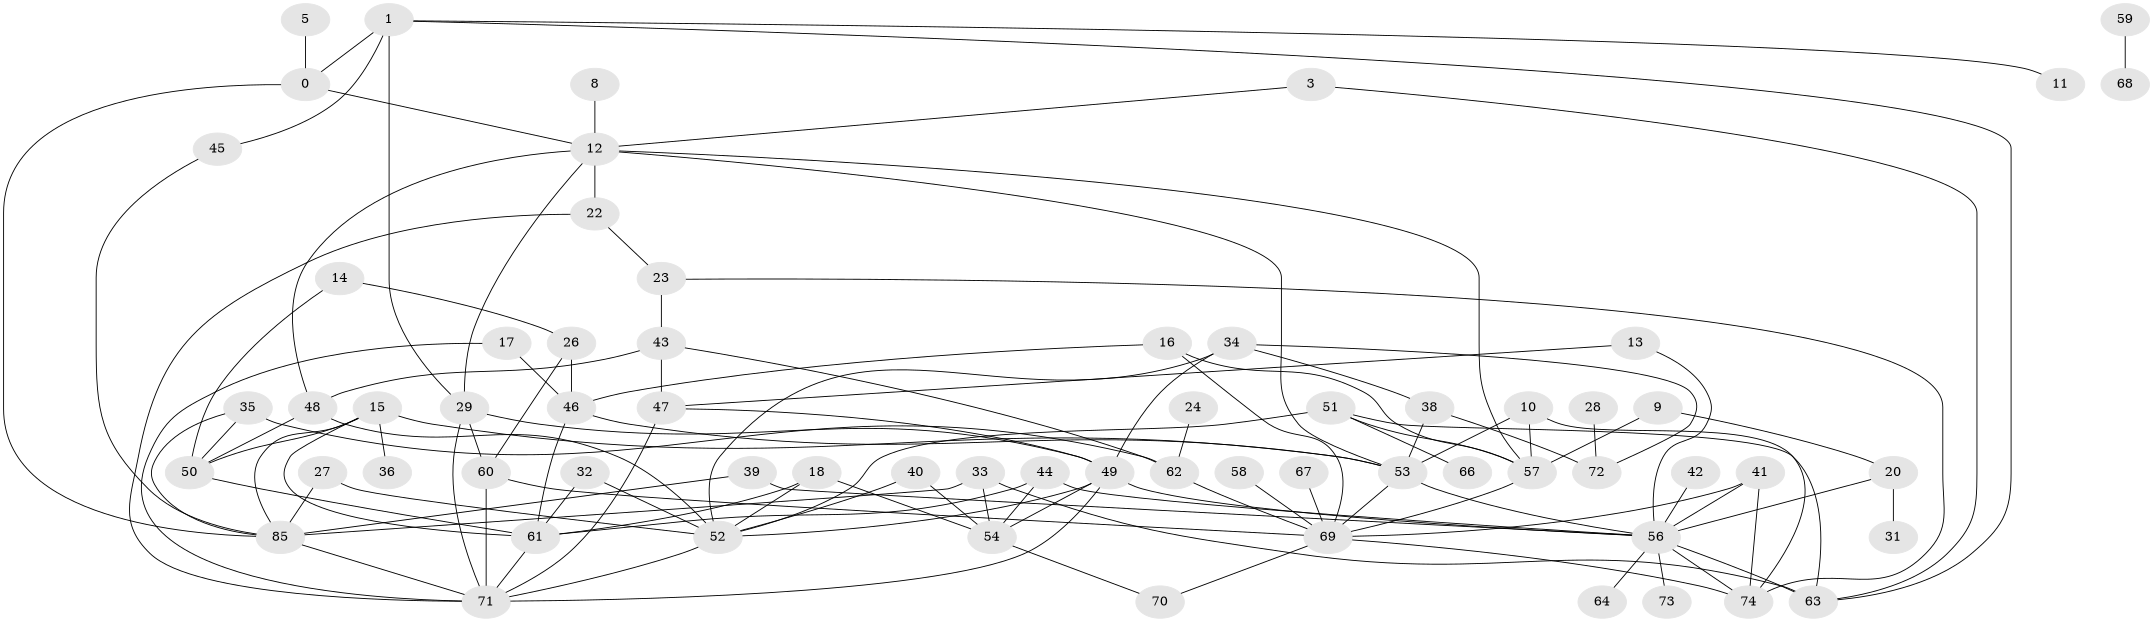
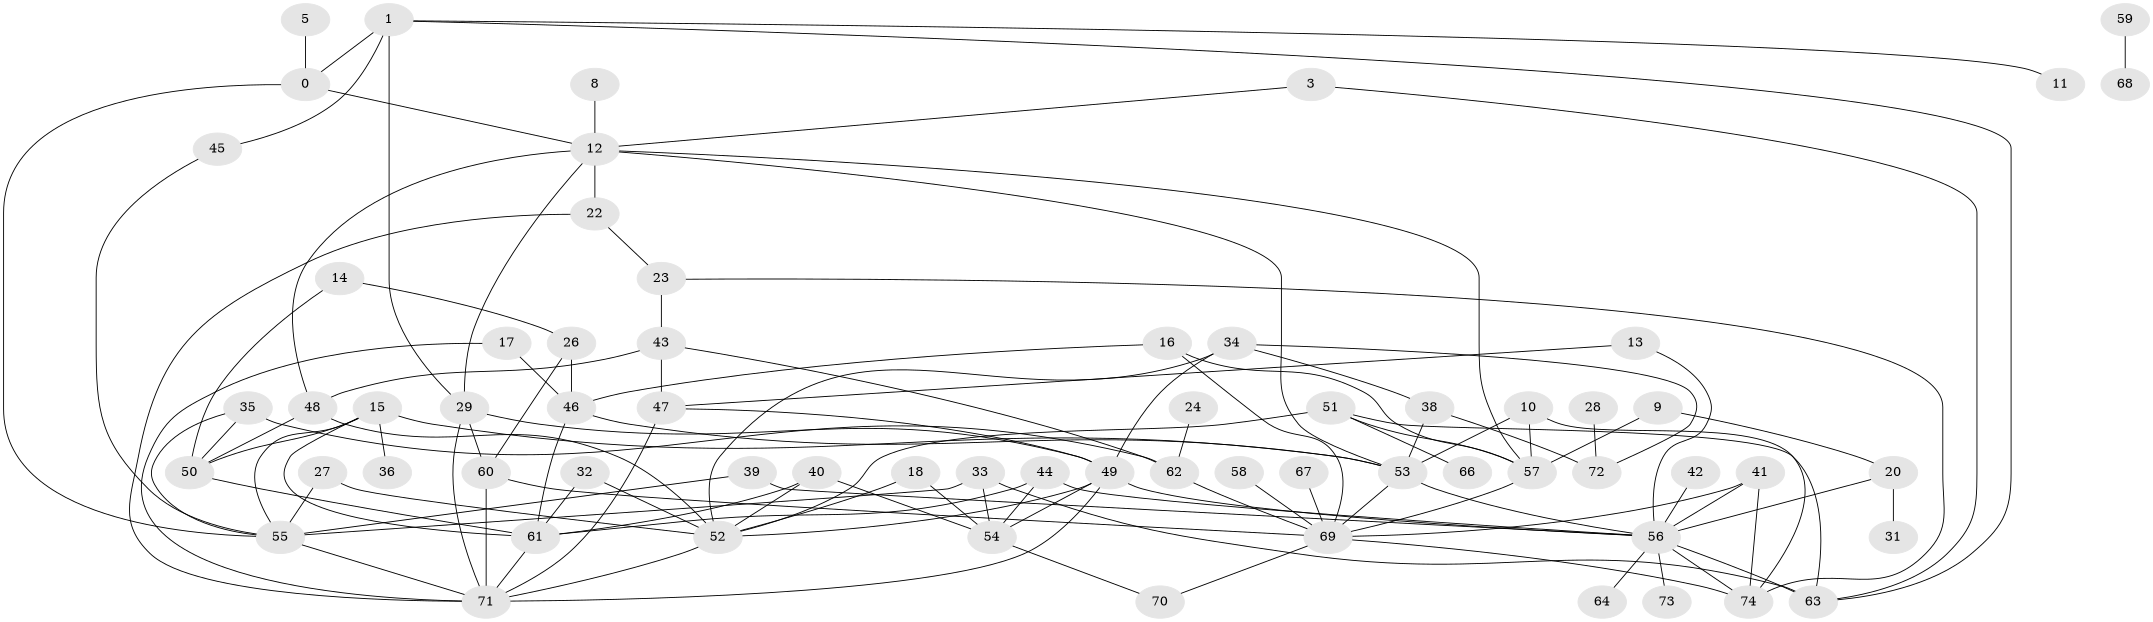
edge "18" -- "61": now "40" -- "61"
node "85": label "85" -> "55"
